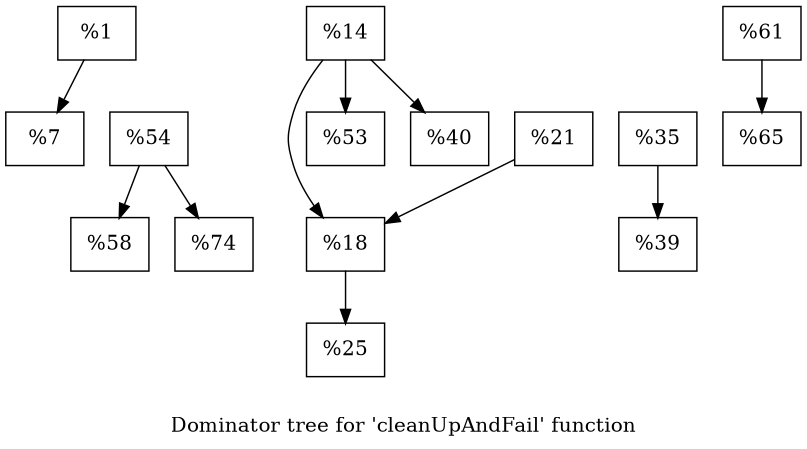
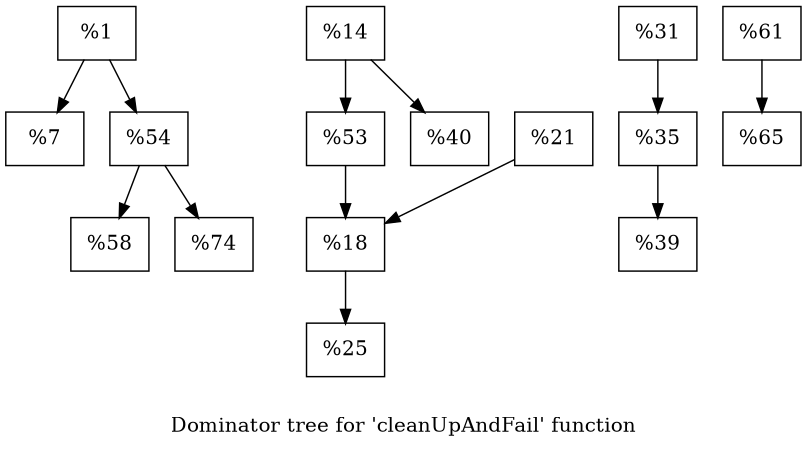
node "%31": added
edge "%1" -> "%54": added
edge "%14" -> "%18": now "%53" -> "%18"
